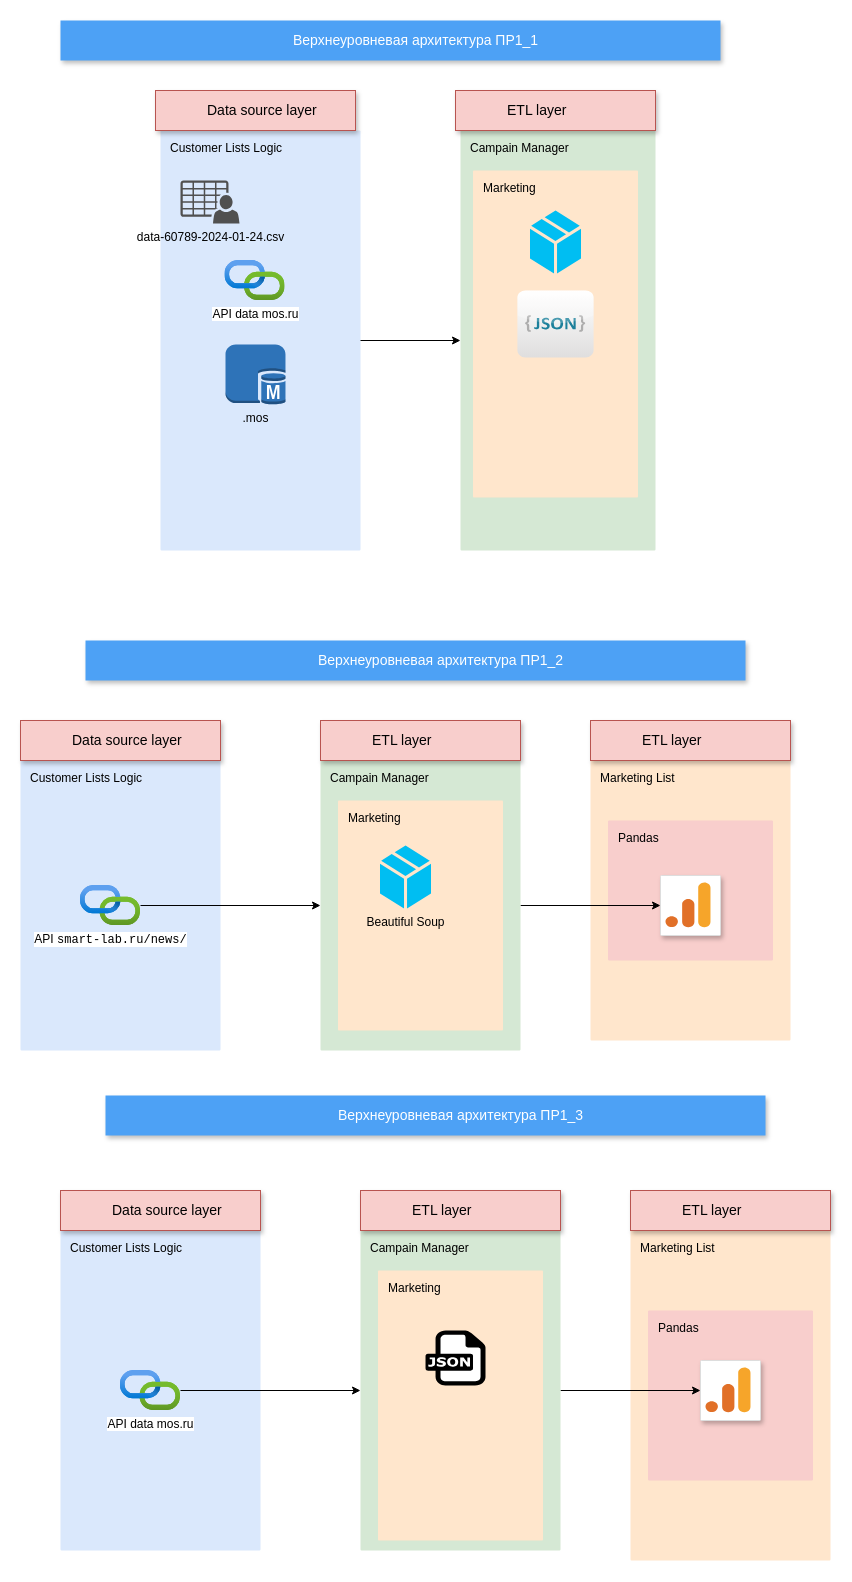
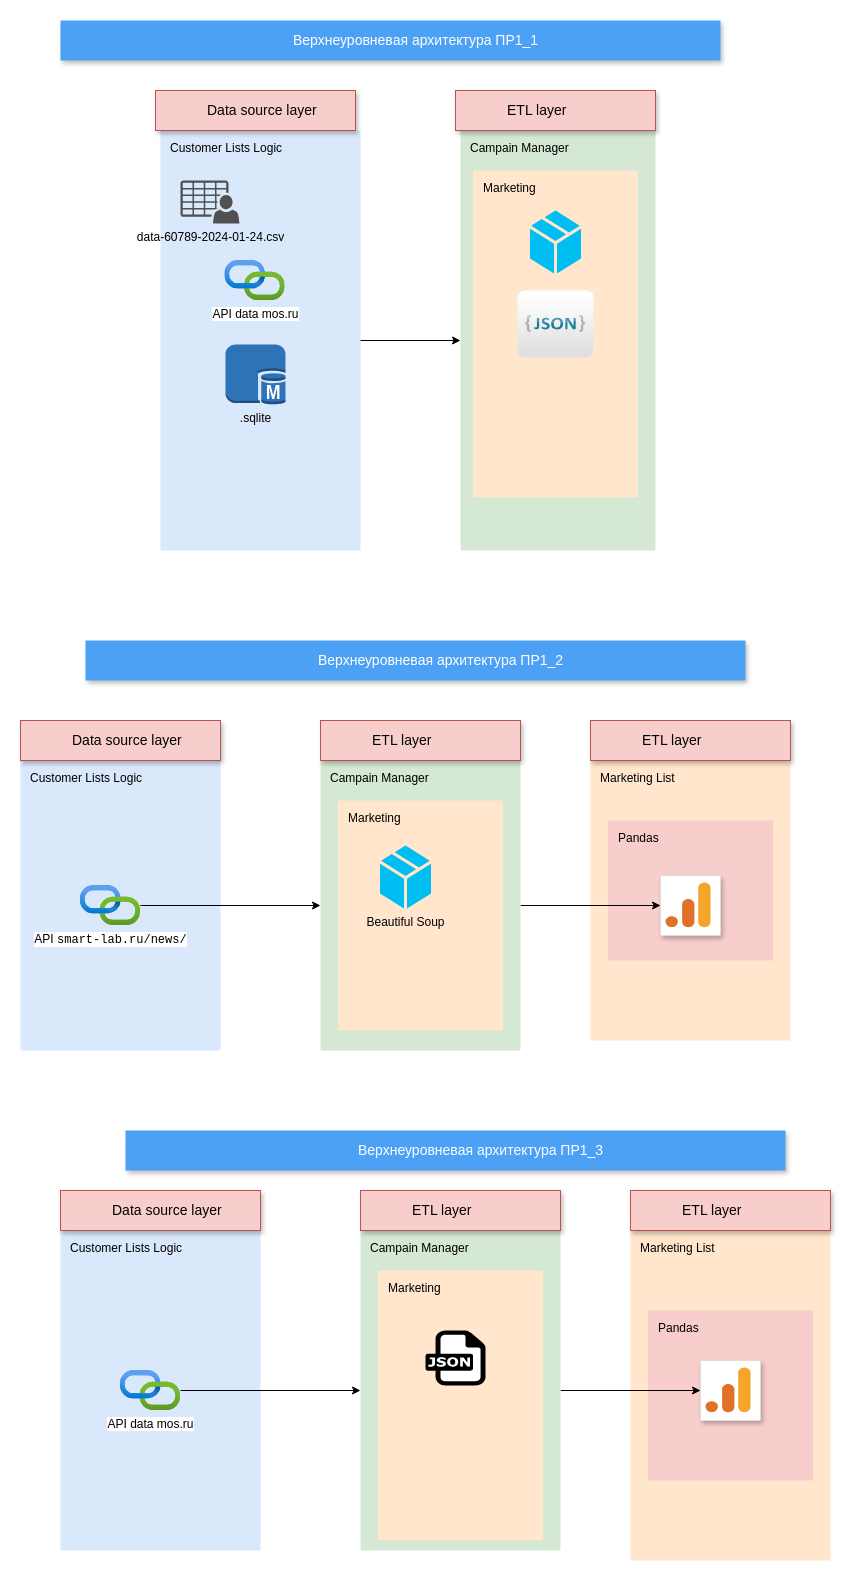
node ".mos": label ".mos" -> ".sqlite"
node "Верхнеуровневая архитектура ПР1_3": moved (436, 1116) -> (456, 1151)
